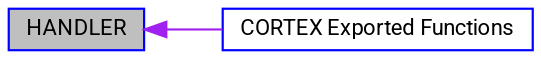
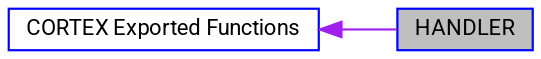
edge "CORTEX Exported Functions" -> "HANDLER": reversed
